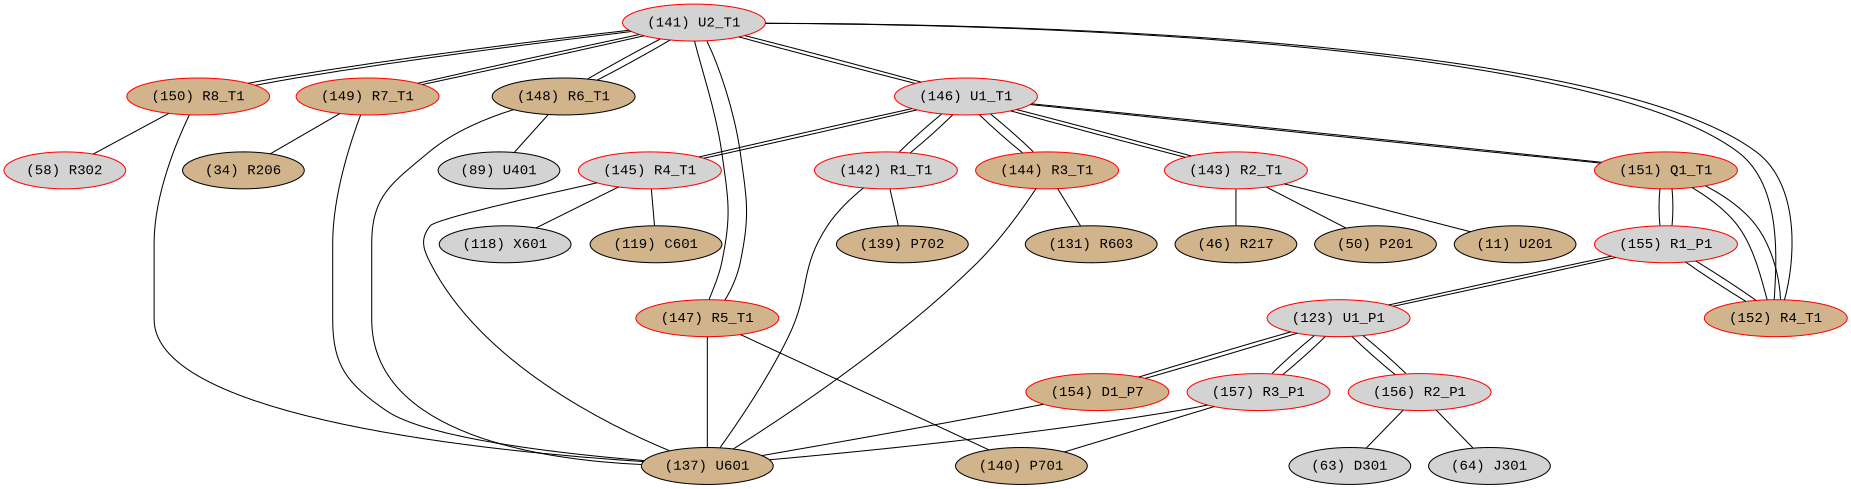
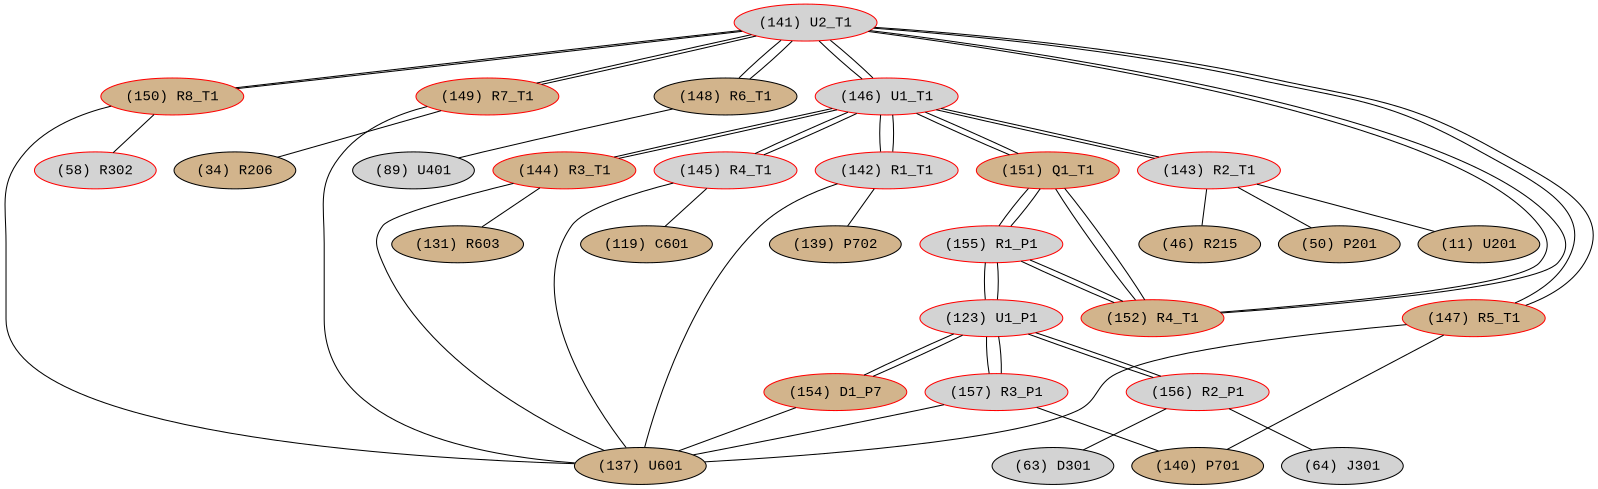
node "(118) X601": removed
node "(46) R217": label "(46) R217" -> "(46) R215"
edge "(148) R6_T1" -- "(137) U601": removed
